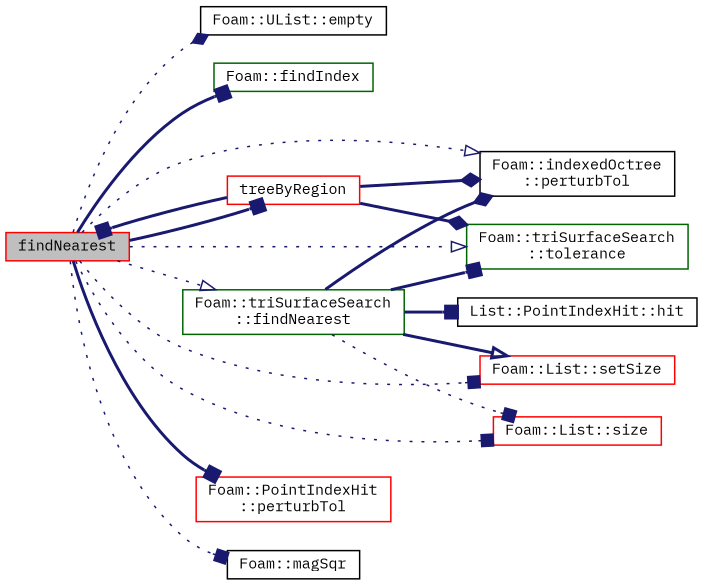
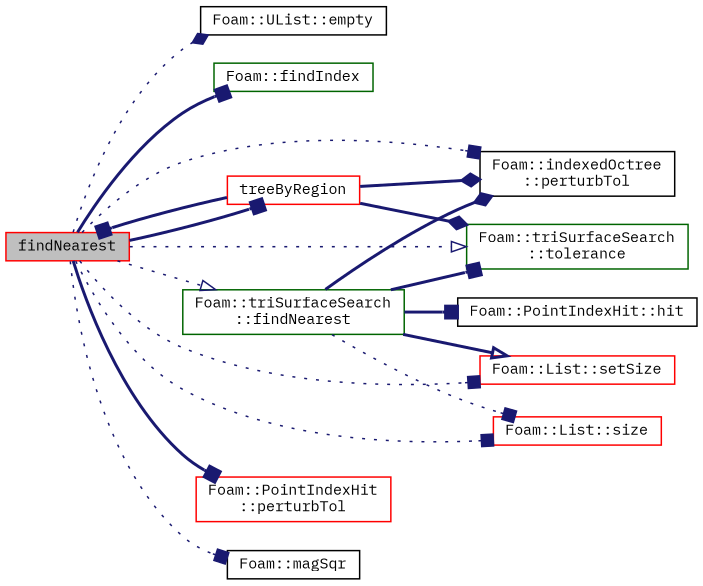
edge "findNearest" -> "Foam::indexedOctree ::perturbTol": arrowhead onormal -> box
node "List::PointIndexHit::hit": label "List::PointIndexHit::hit" -> "Foam::PointIndexHit::hit"
